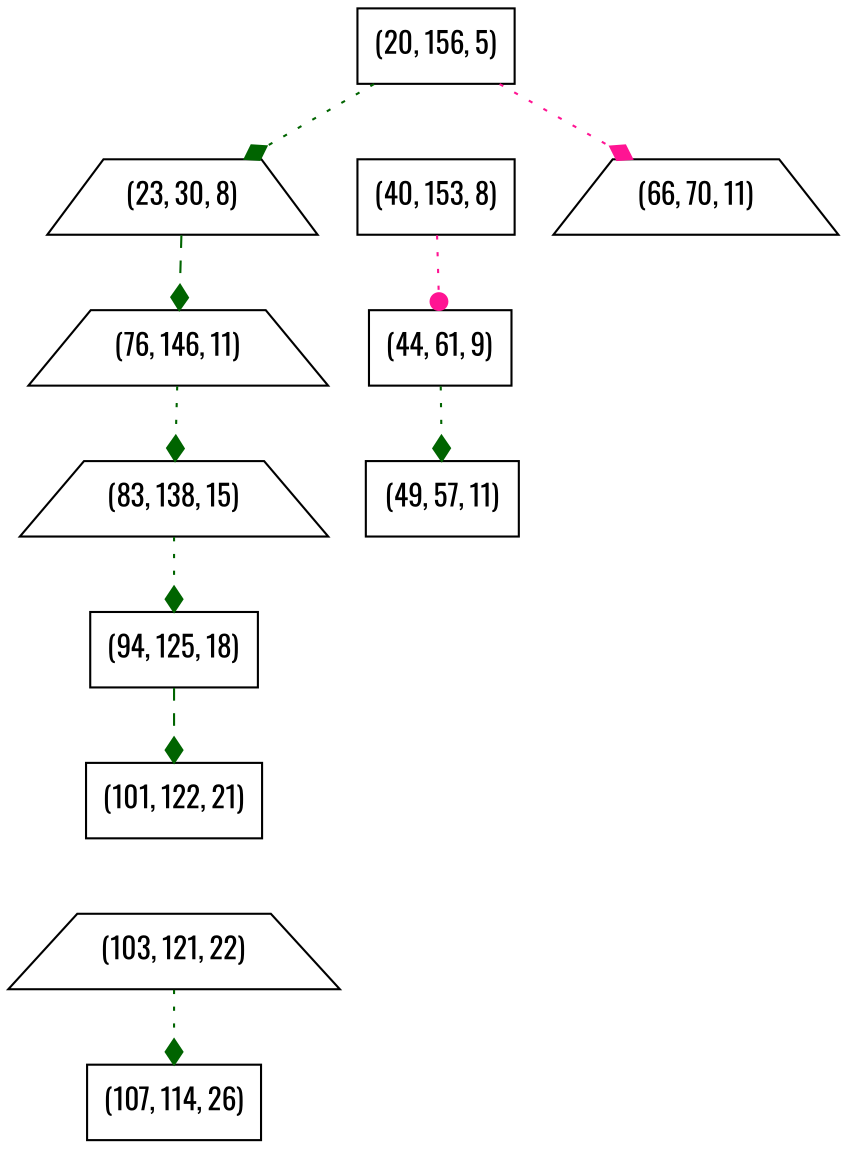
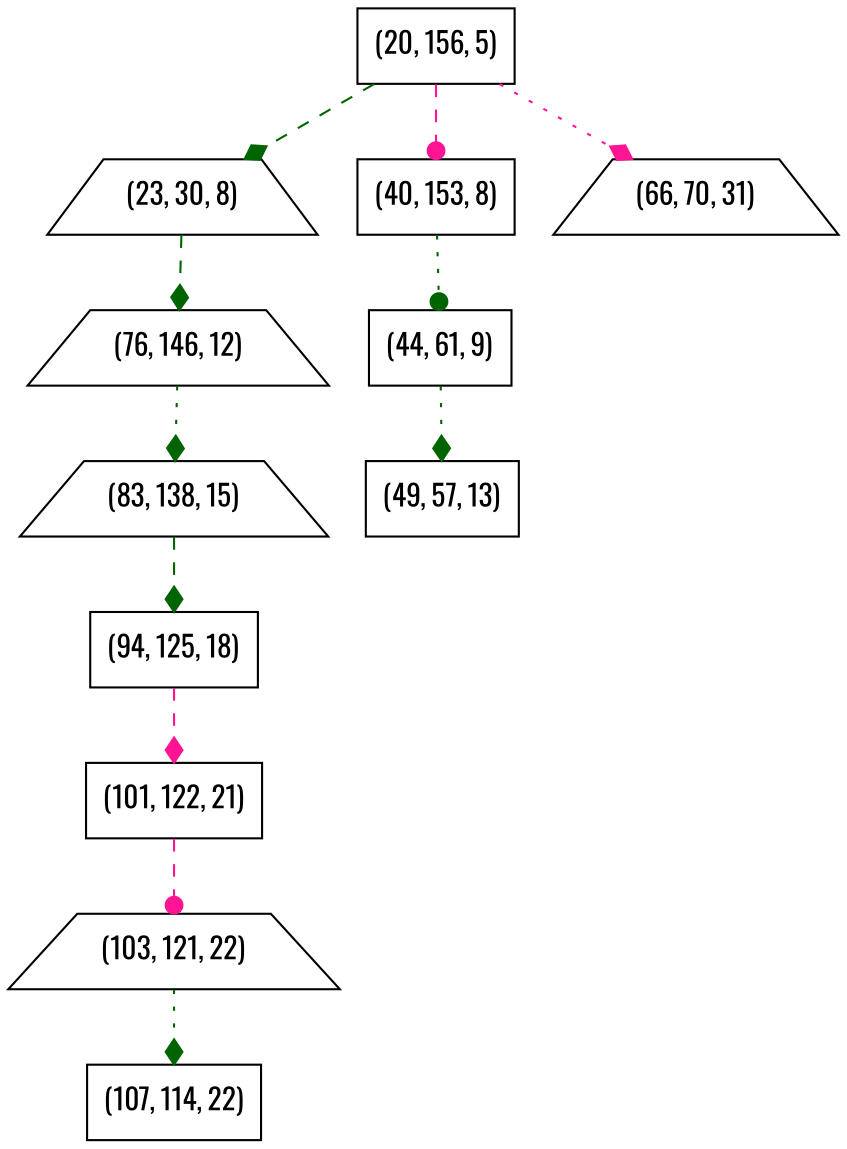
edge "(20, 156, 5)" -> "(40, 153, 8)": added
edge "(20, 156, 5)" -> "(23, 30, 8)": style dotted -> dashed
node "(66, 70, 11)": label "(66, 70, 11)" -> "(66, 70, 31)"
edge "(40, 153, 8)" -> "(44, 61, 9)": color deeppink -> darkgreen
node "(76, 146, 11)": label "(76, 146, 11)" -> "(76, 146, 12)"
node "(49, 57, 11)": label "(49, 57, 11)" -> "(49, 57, 13)"
edge "(83, 138, 15)" -> "(94, 125, 18)": style dotted -> dashed
edge "(94, 125, 18)" -> "(101, 122, 21)": color darkgreen -> deeppink
edge "(101, 122, 21)" -> "(103, 121, 22)": added
node "(107, 114, 26)": label "(107, 114, 26)" -> "(107, 114, 22)"
